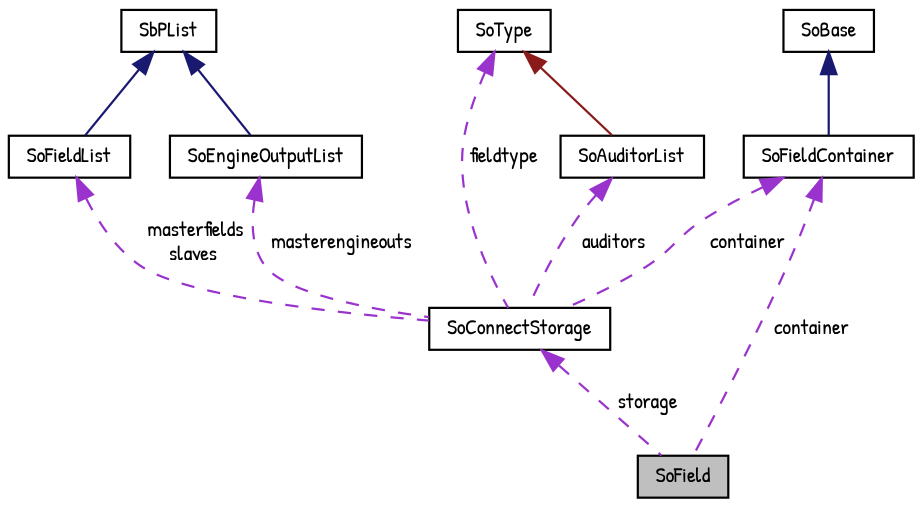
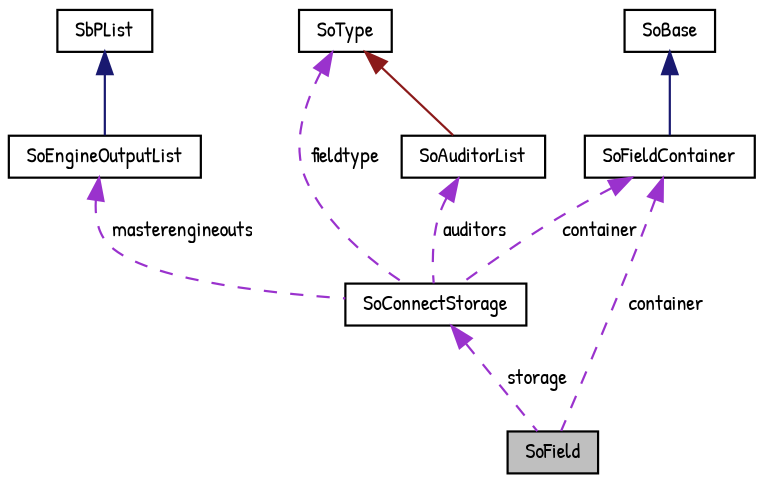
node "SoFieldList": removed
